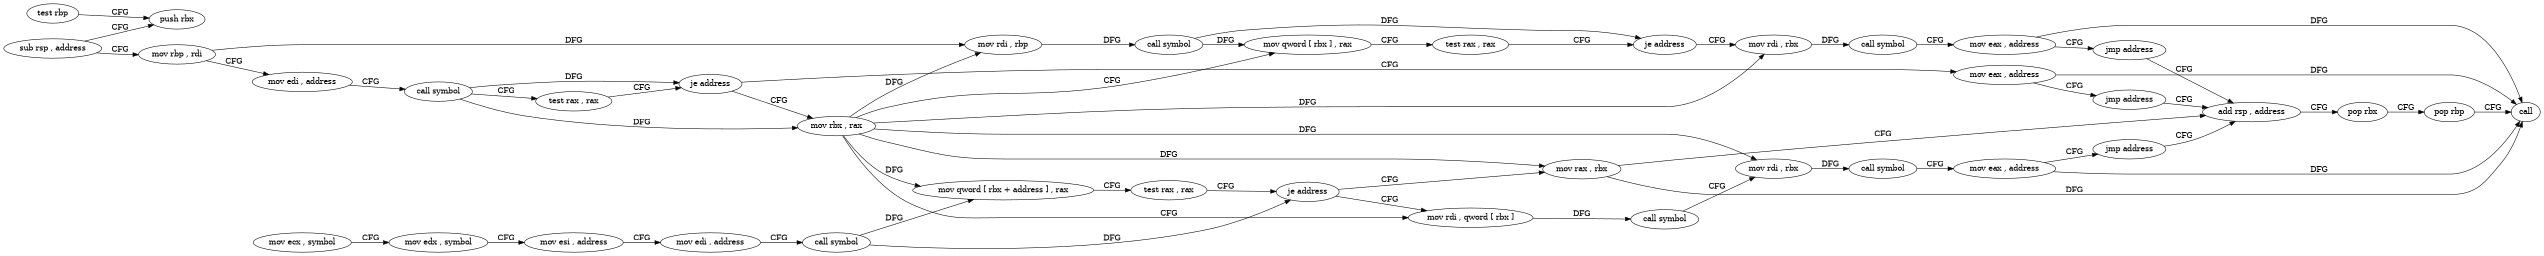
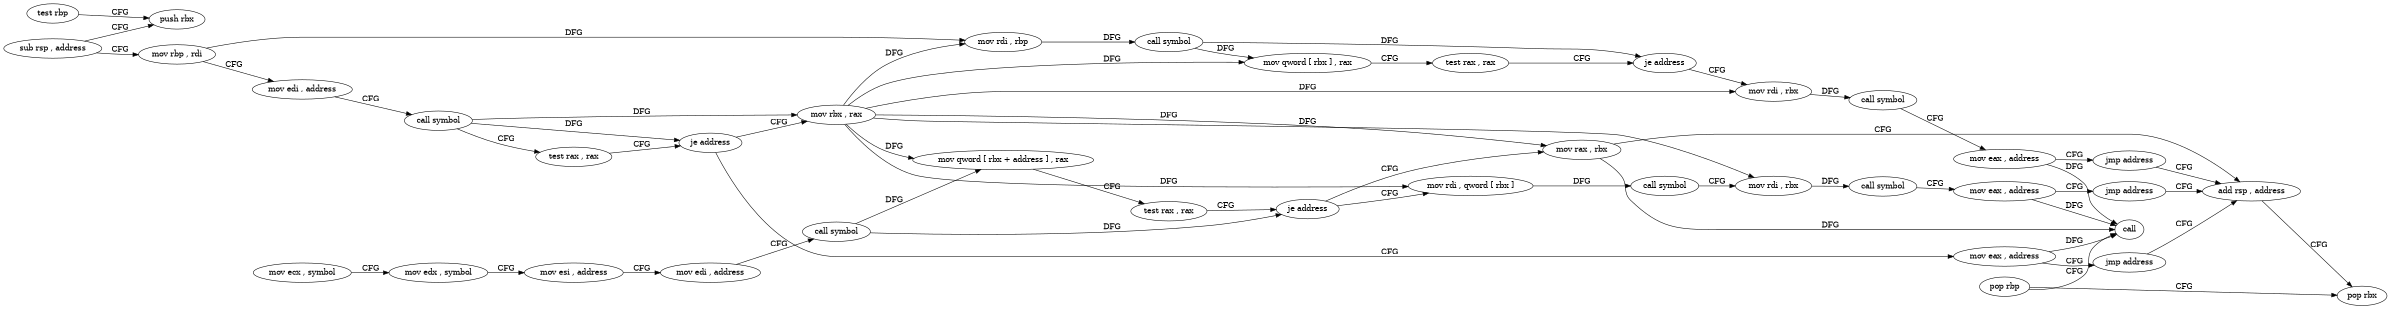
edge "mov rbx , rax" -> "mov qword [ rbx ] , rax": label "CFG" -> "DFG"
edge "pop rbx" -> "pop rbp": reversed
edge "mov rbx , rax" -> "mov rdi , qword [ rbx ]": label "CFG" -> "DFG"
